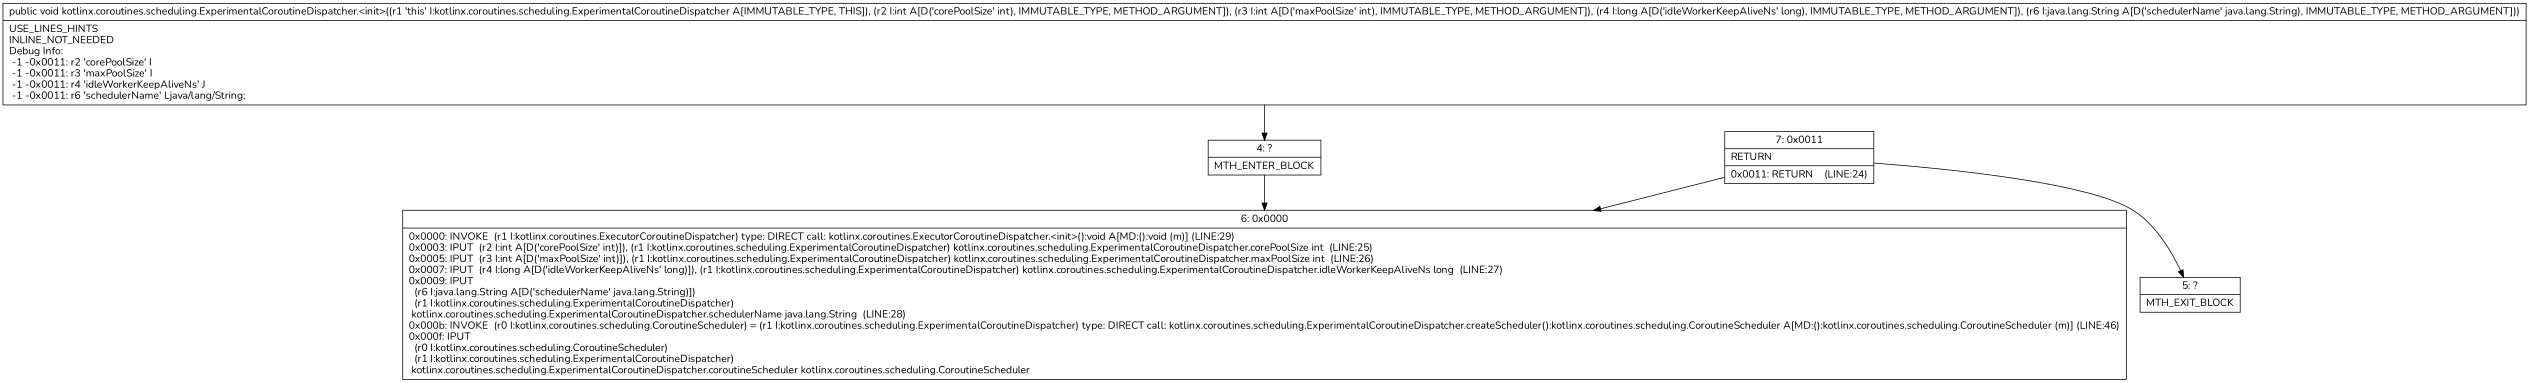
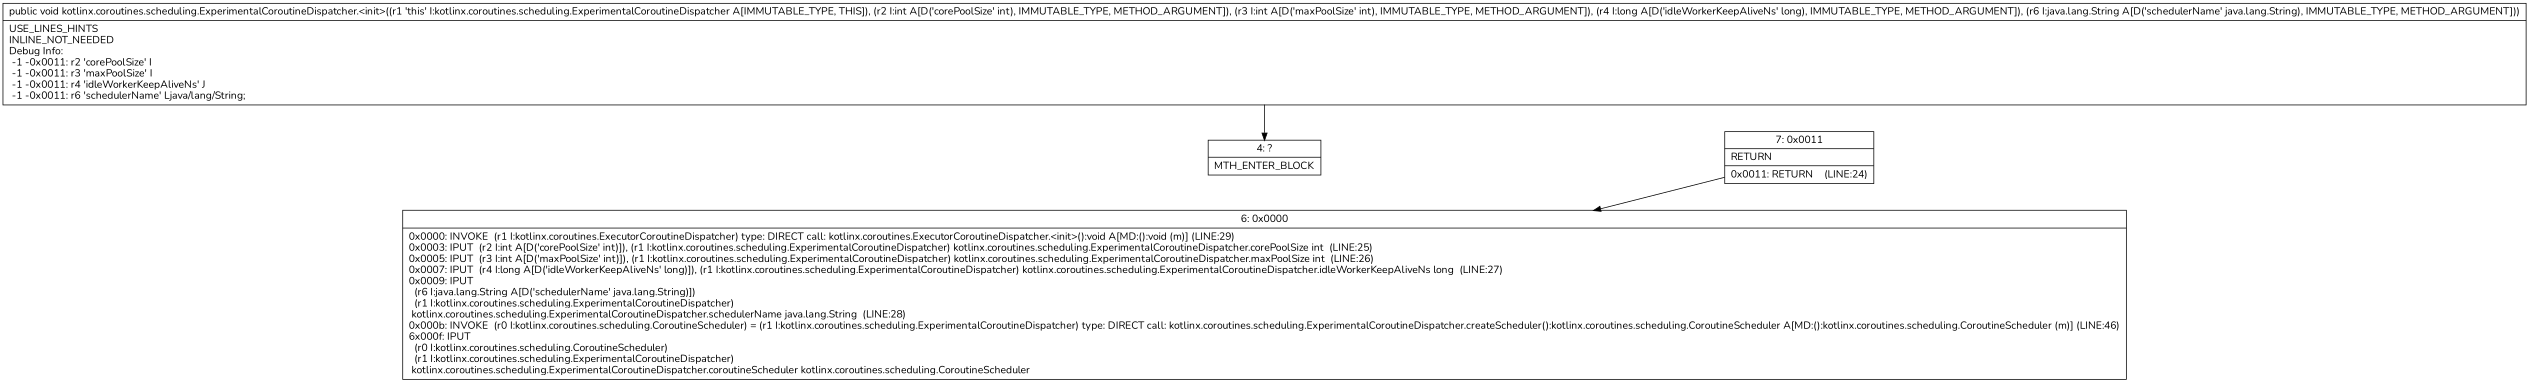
edge "4: ?" -> "6: 0x0000": removed
node "5: ?": removed
node "6: 0x0000": text "0x000f: IPUT" -> "6x000f: IPUT"
